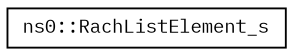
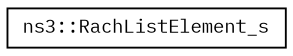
node "ns0::RachListElement_s": label "ns0::RachListElement_s" -> "ns3::RachListElement_s"
